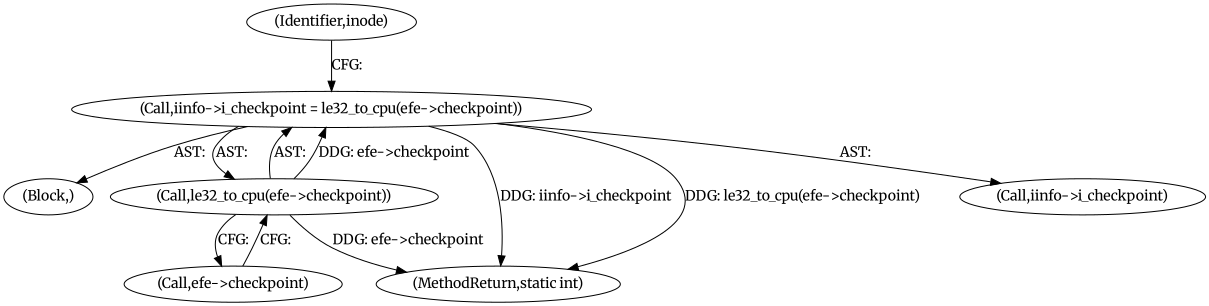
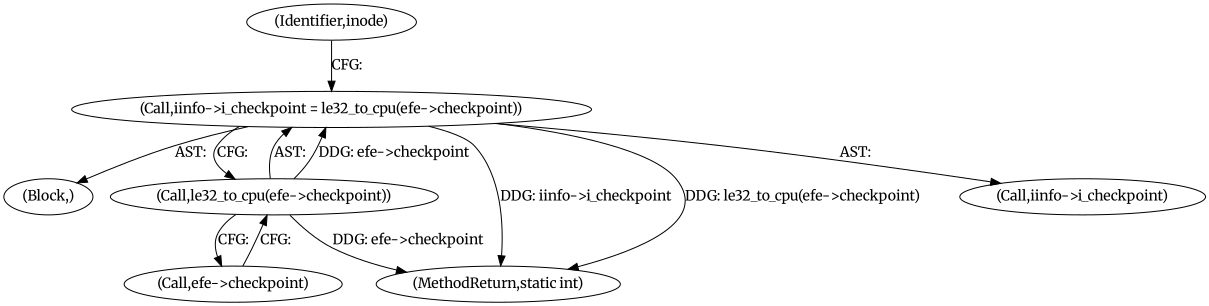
edge "(Call,iinfo->i_checkpoint = le32_to_cpu(efe->checkpoint))" -> "(Call,le32_to_cpu(efe->checkpoint))": label "AST: " -> "CFG: "
